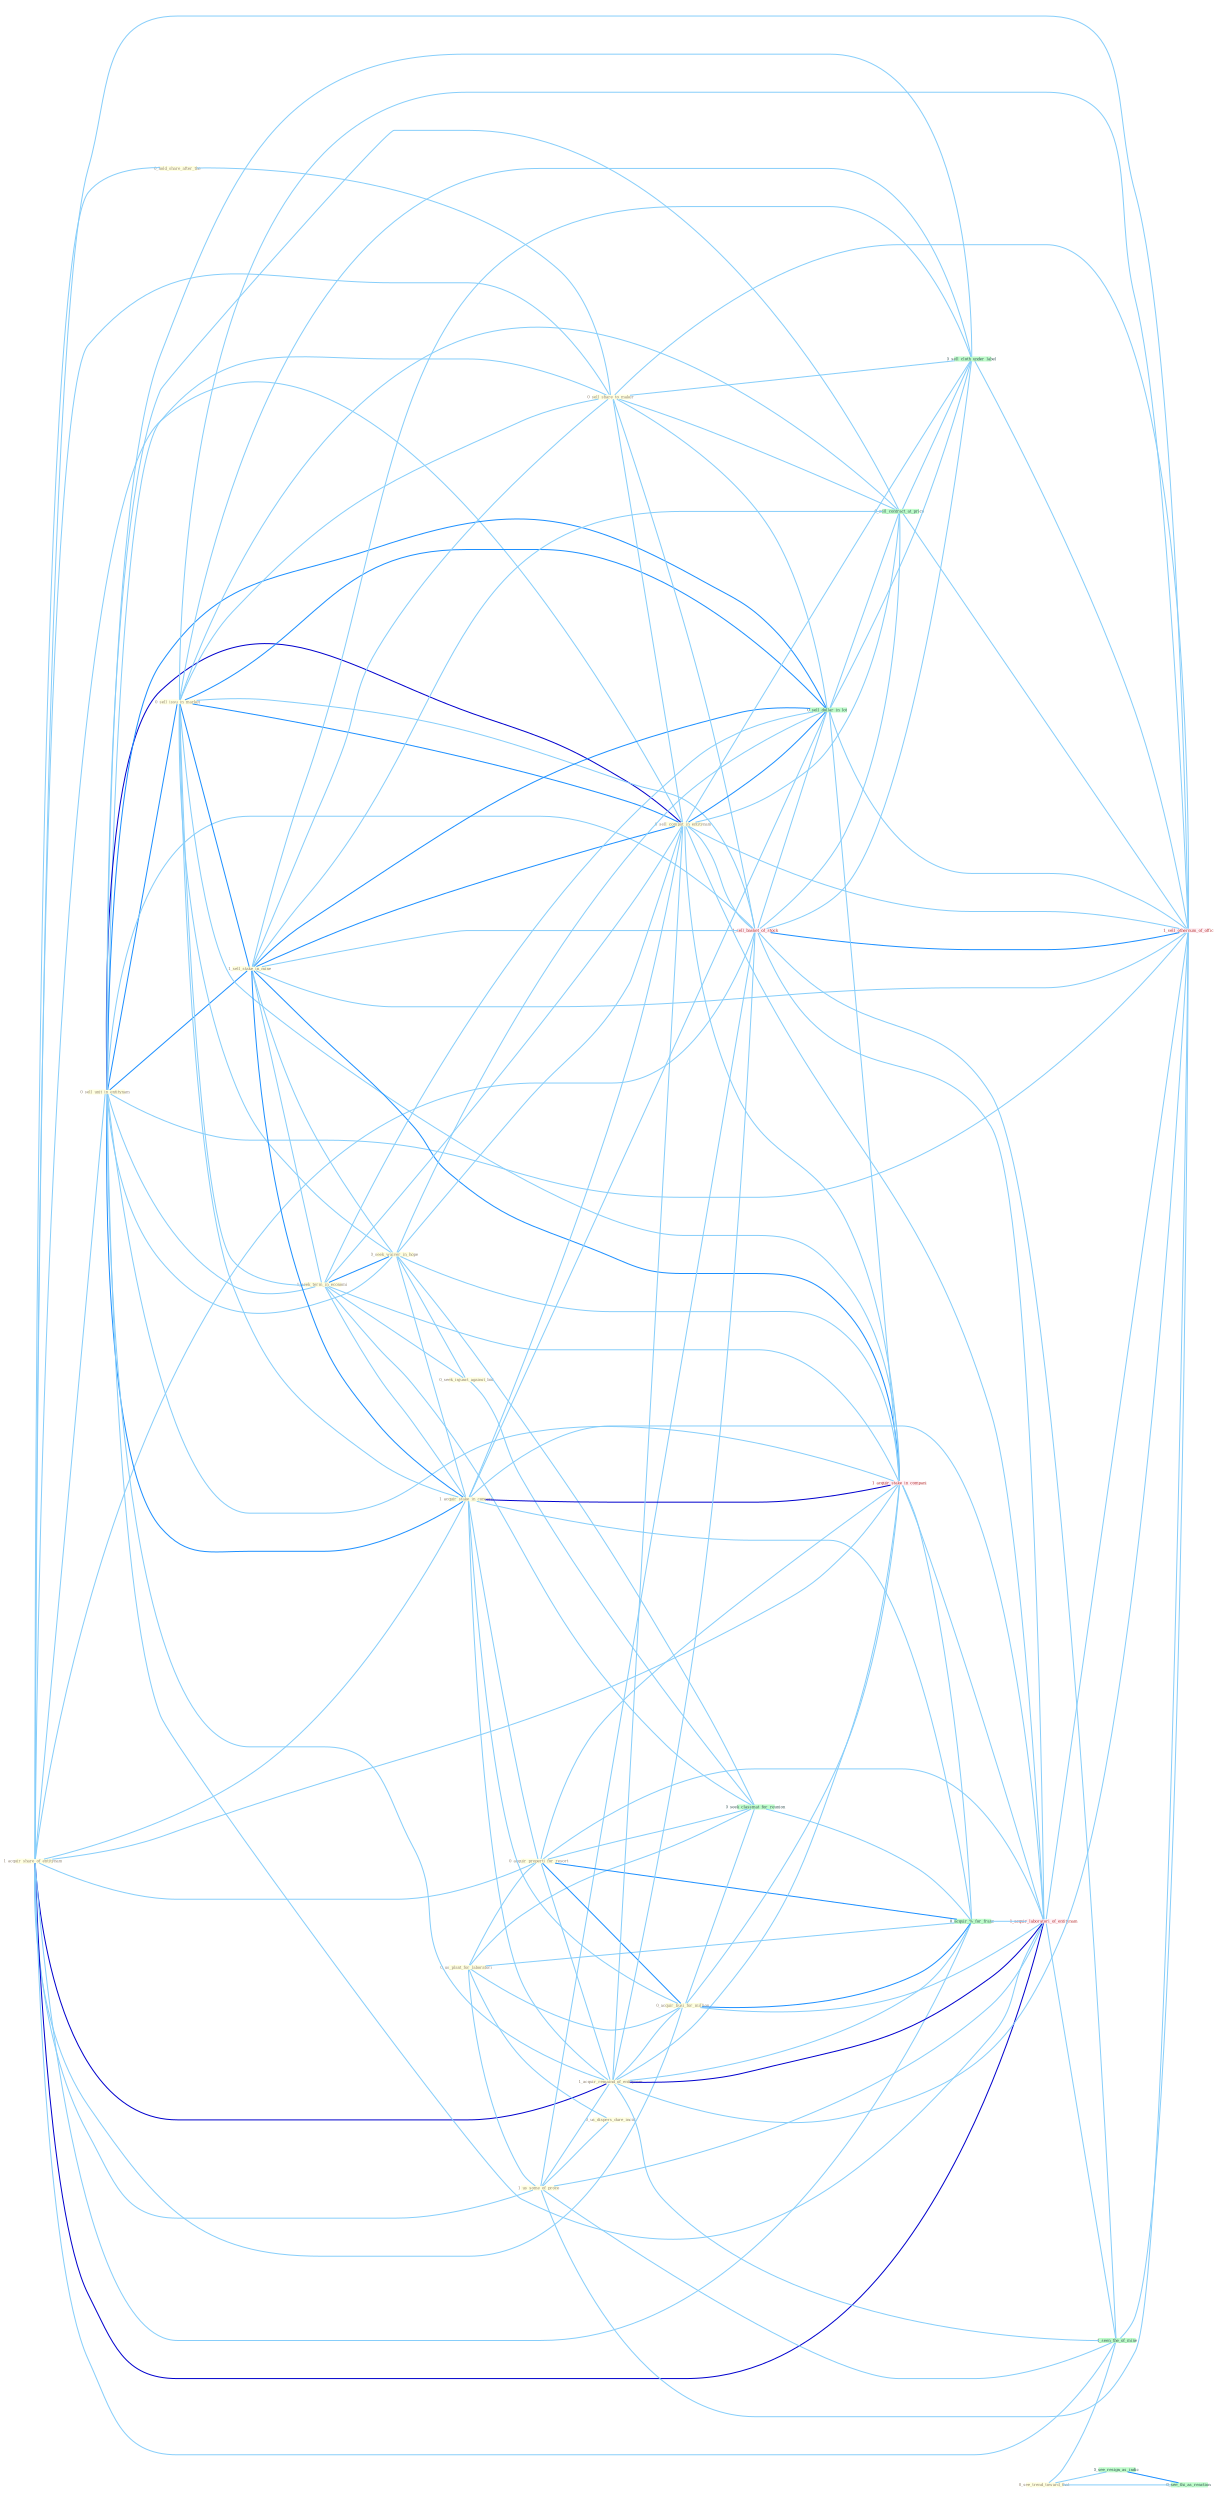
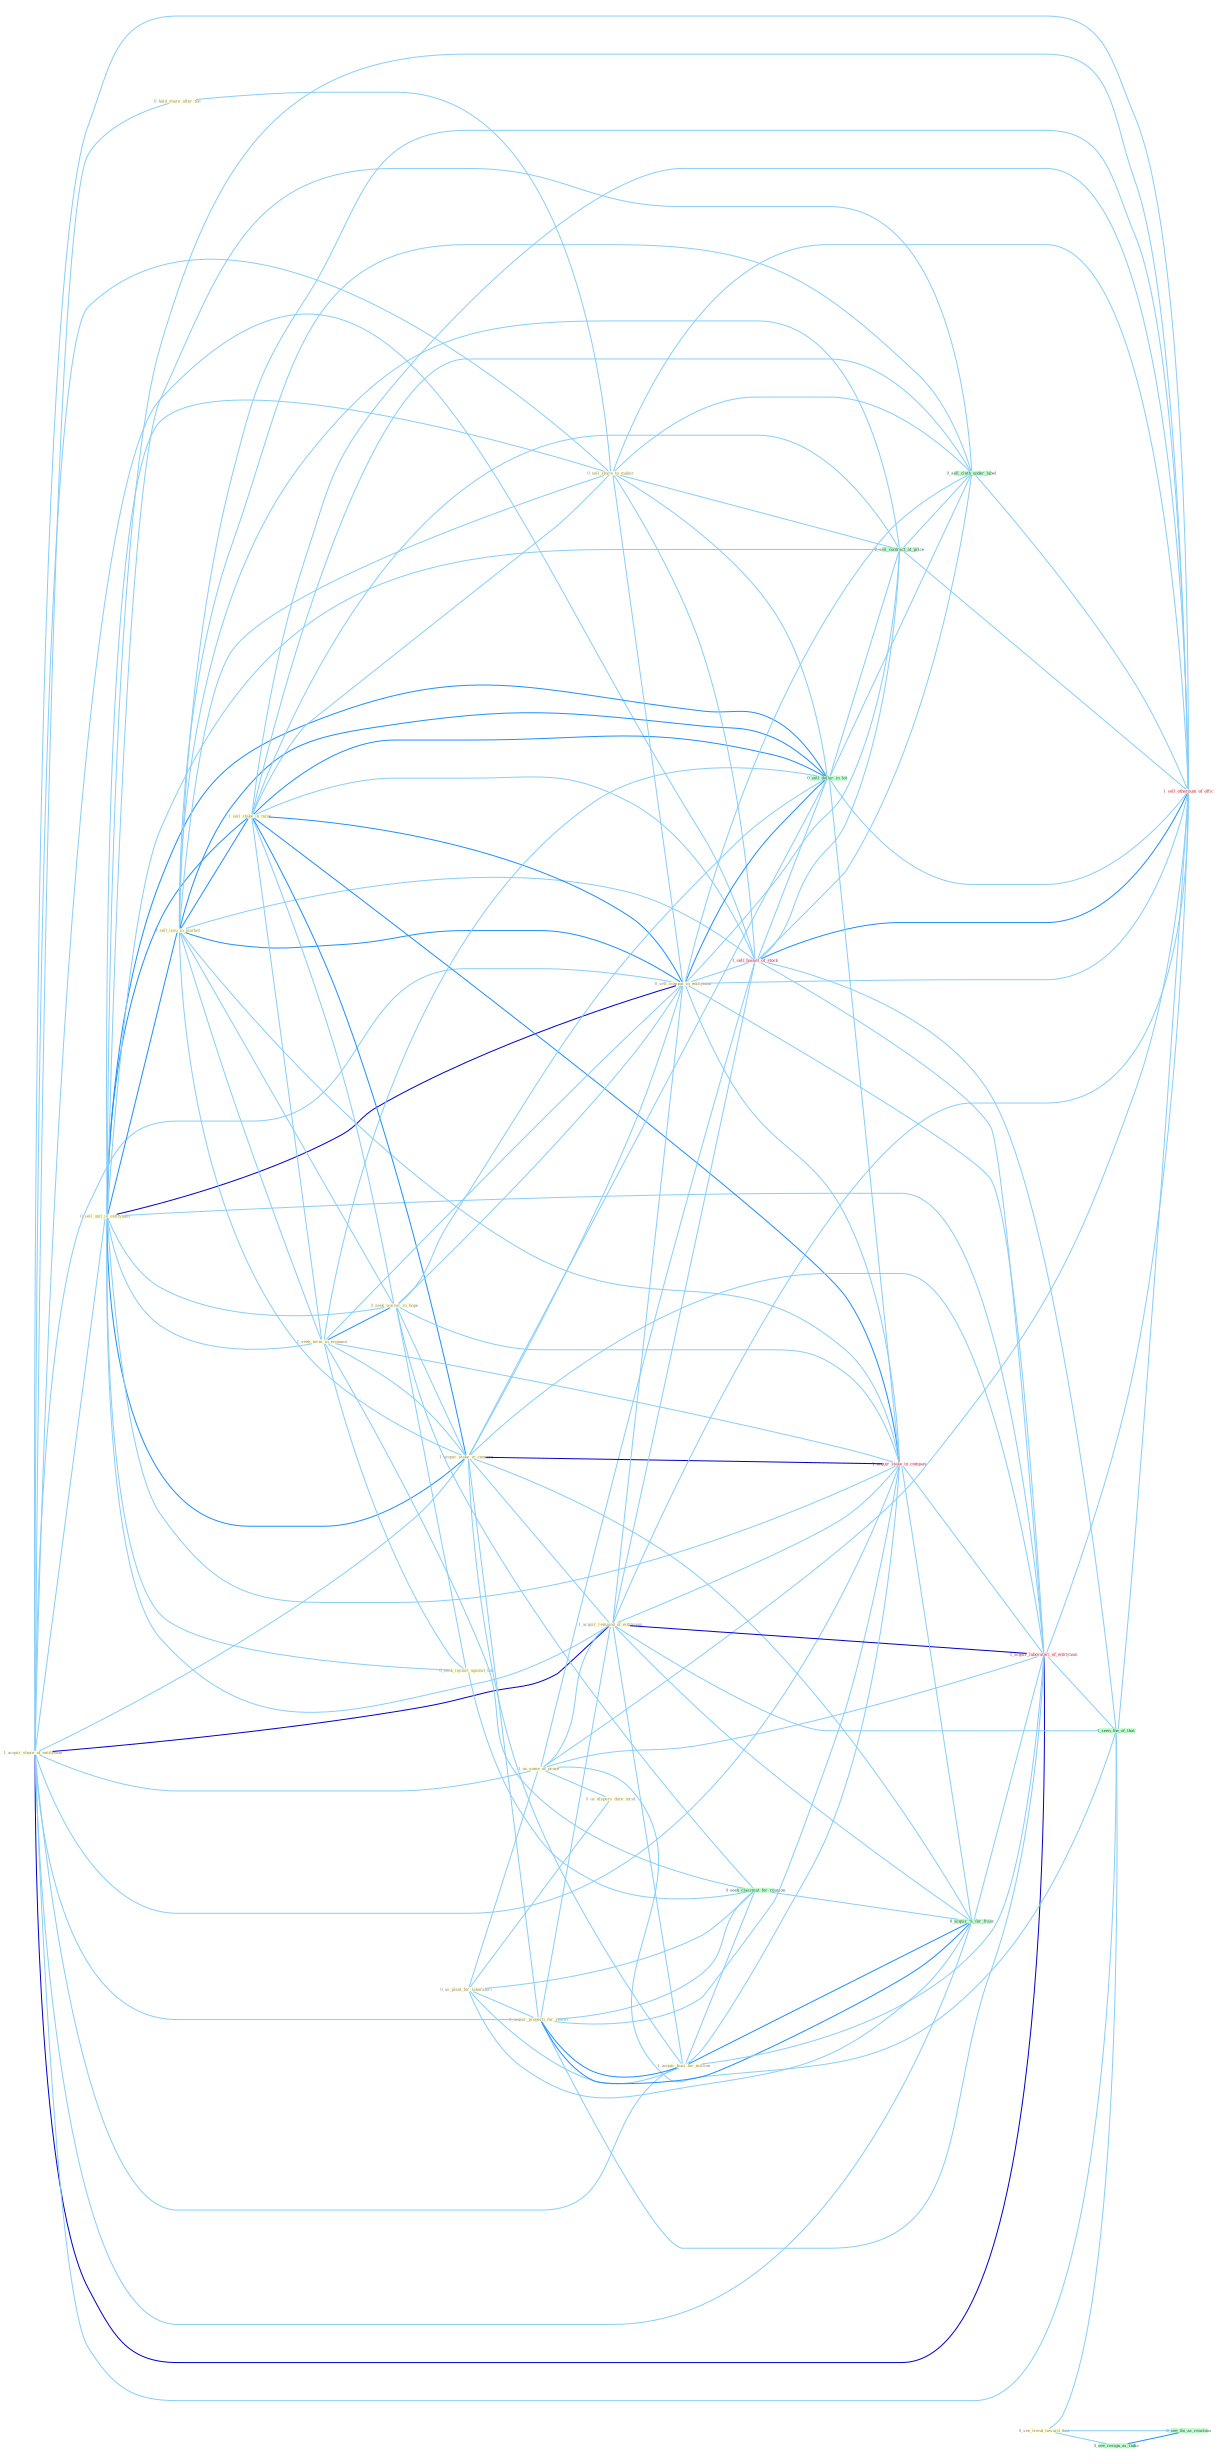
edge "1_sell_basket_of_stock" -- "0_sell_unit_in_entitynam": now "0_seek_injunct_against_bid" -- "0_sell_unit_in_entitynam"
node "0_acquir_busi_for_million": label "0_acquir_busi_for_million" -> "1_acquir_busi_for_million"
node "1_seen_the_of_mine": label "1_seen_the_of_mine" -> "1_seen_the_of_that"
